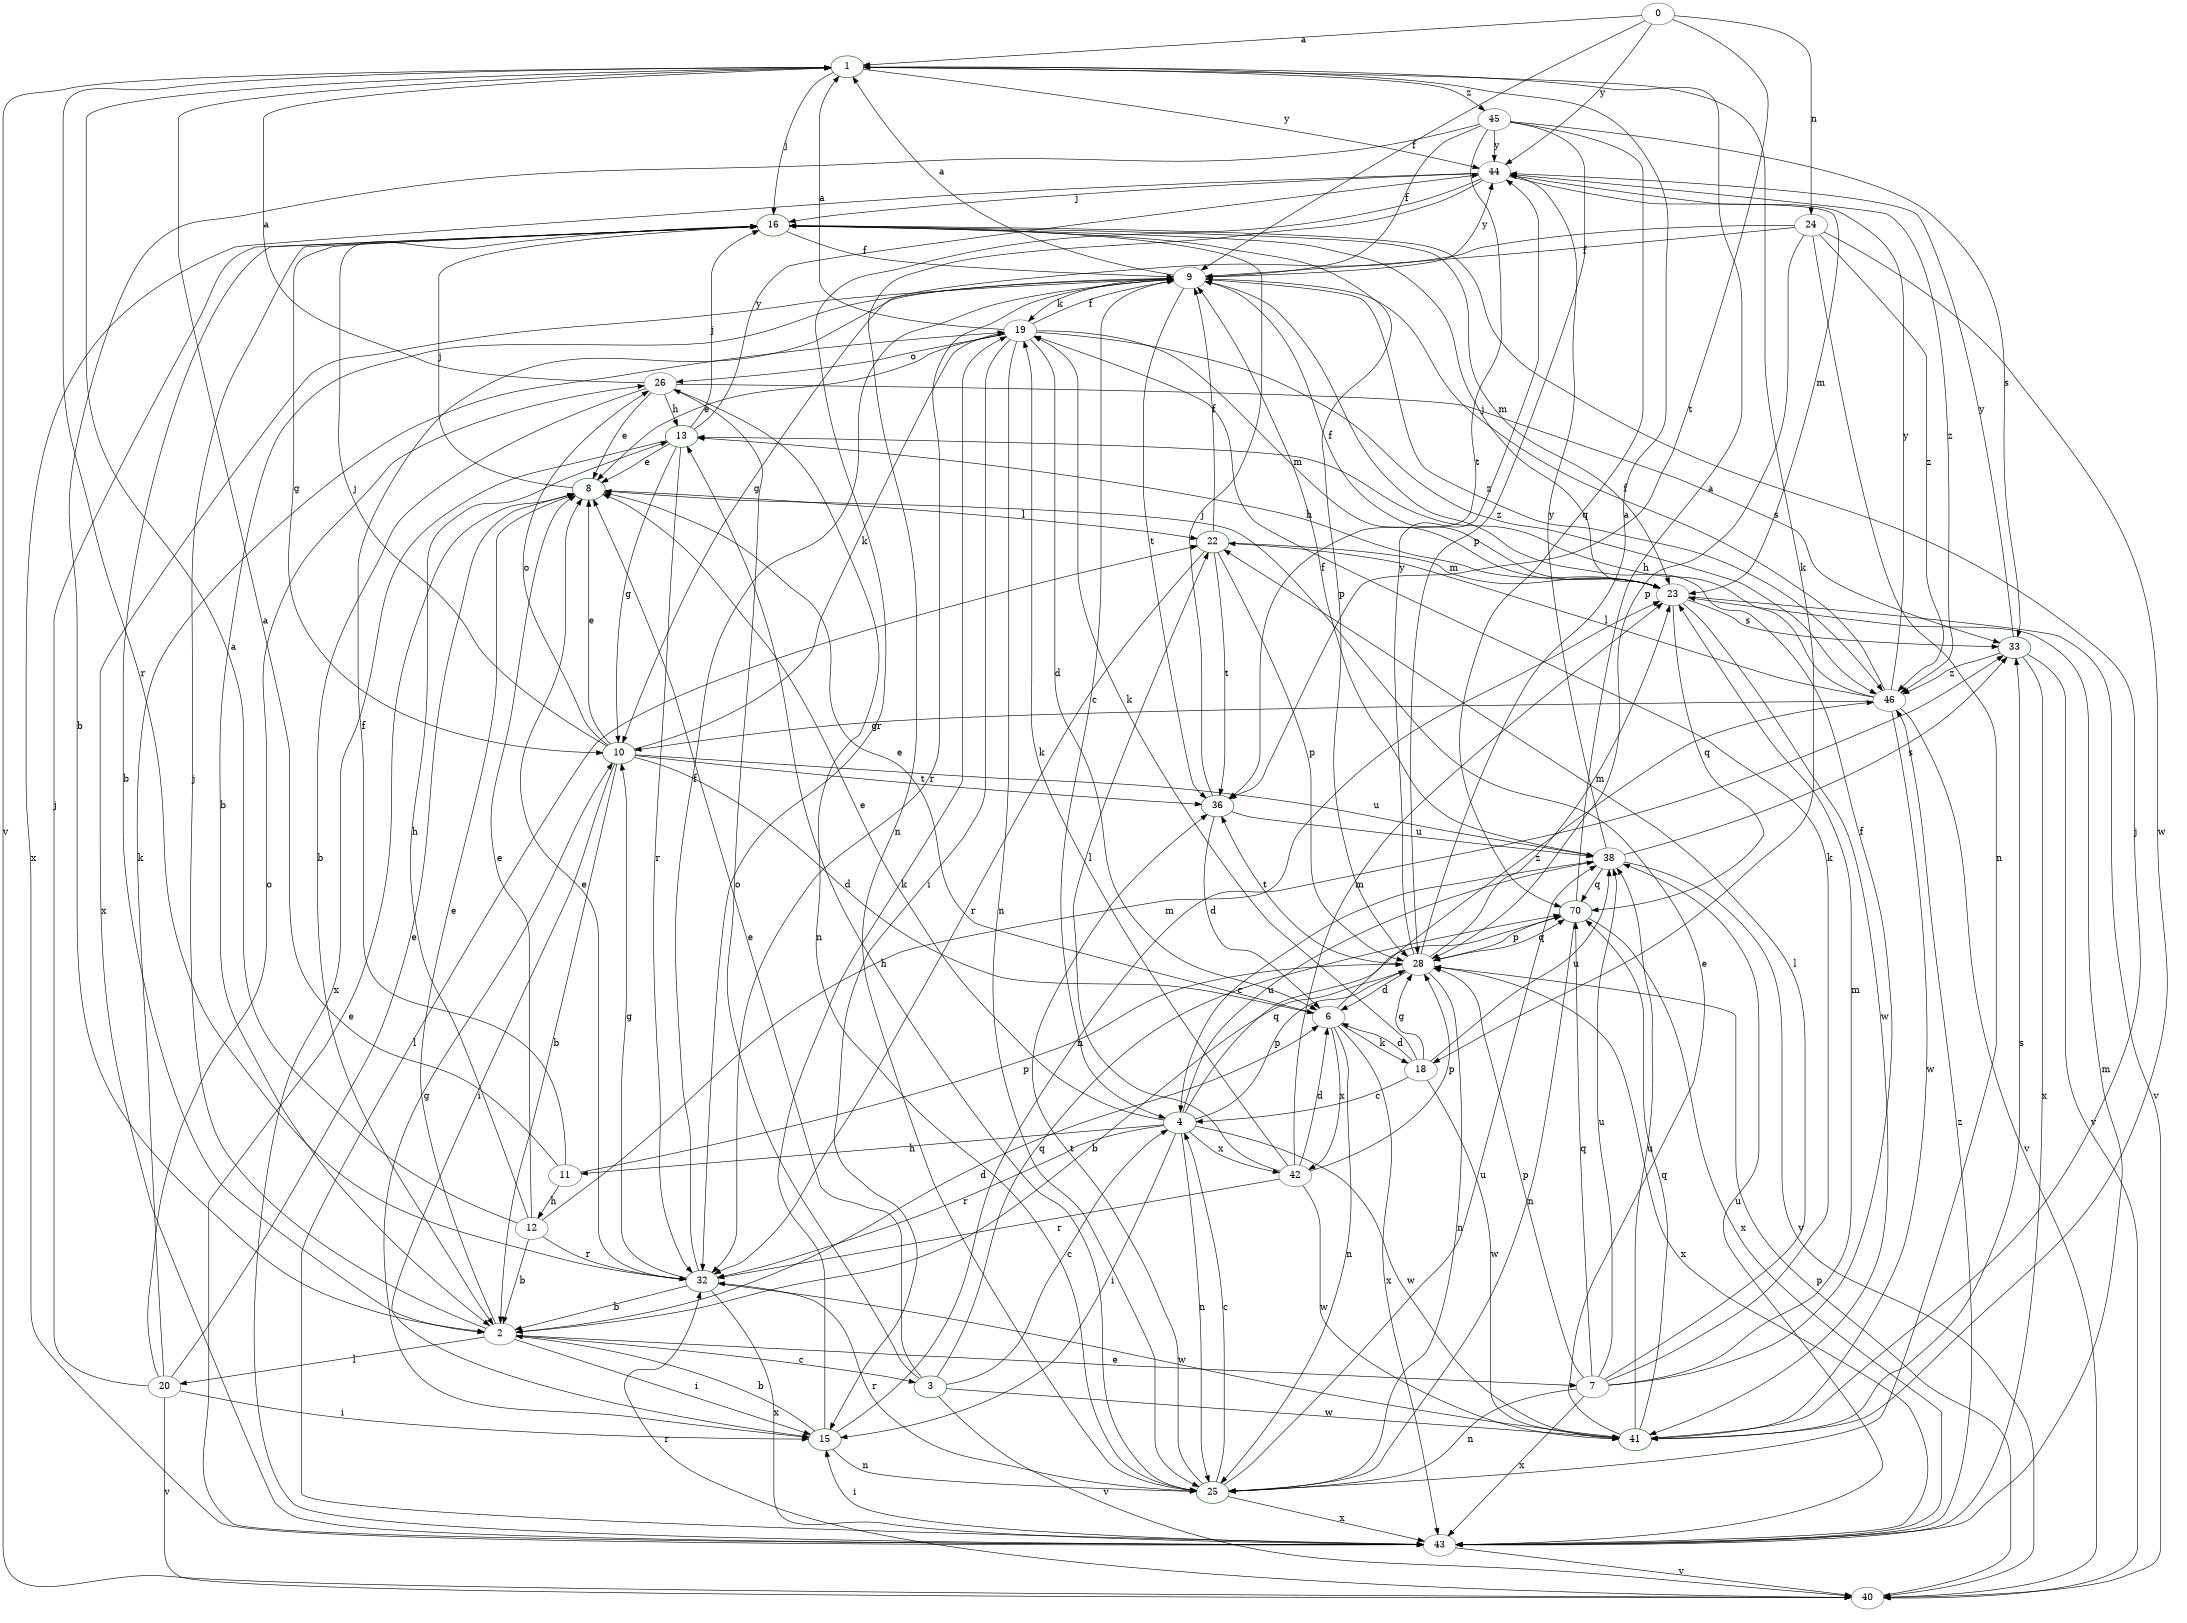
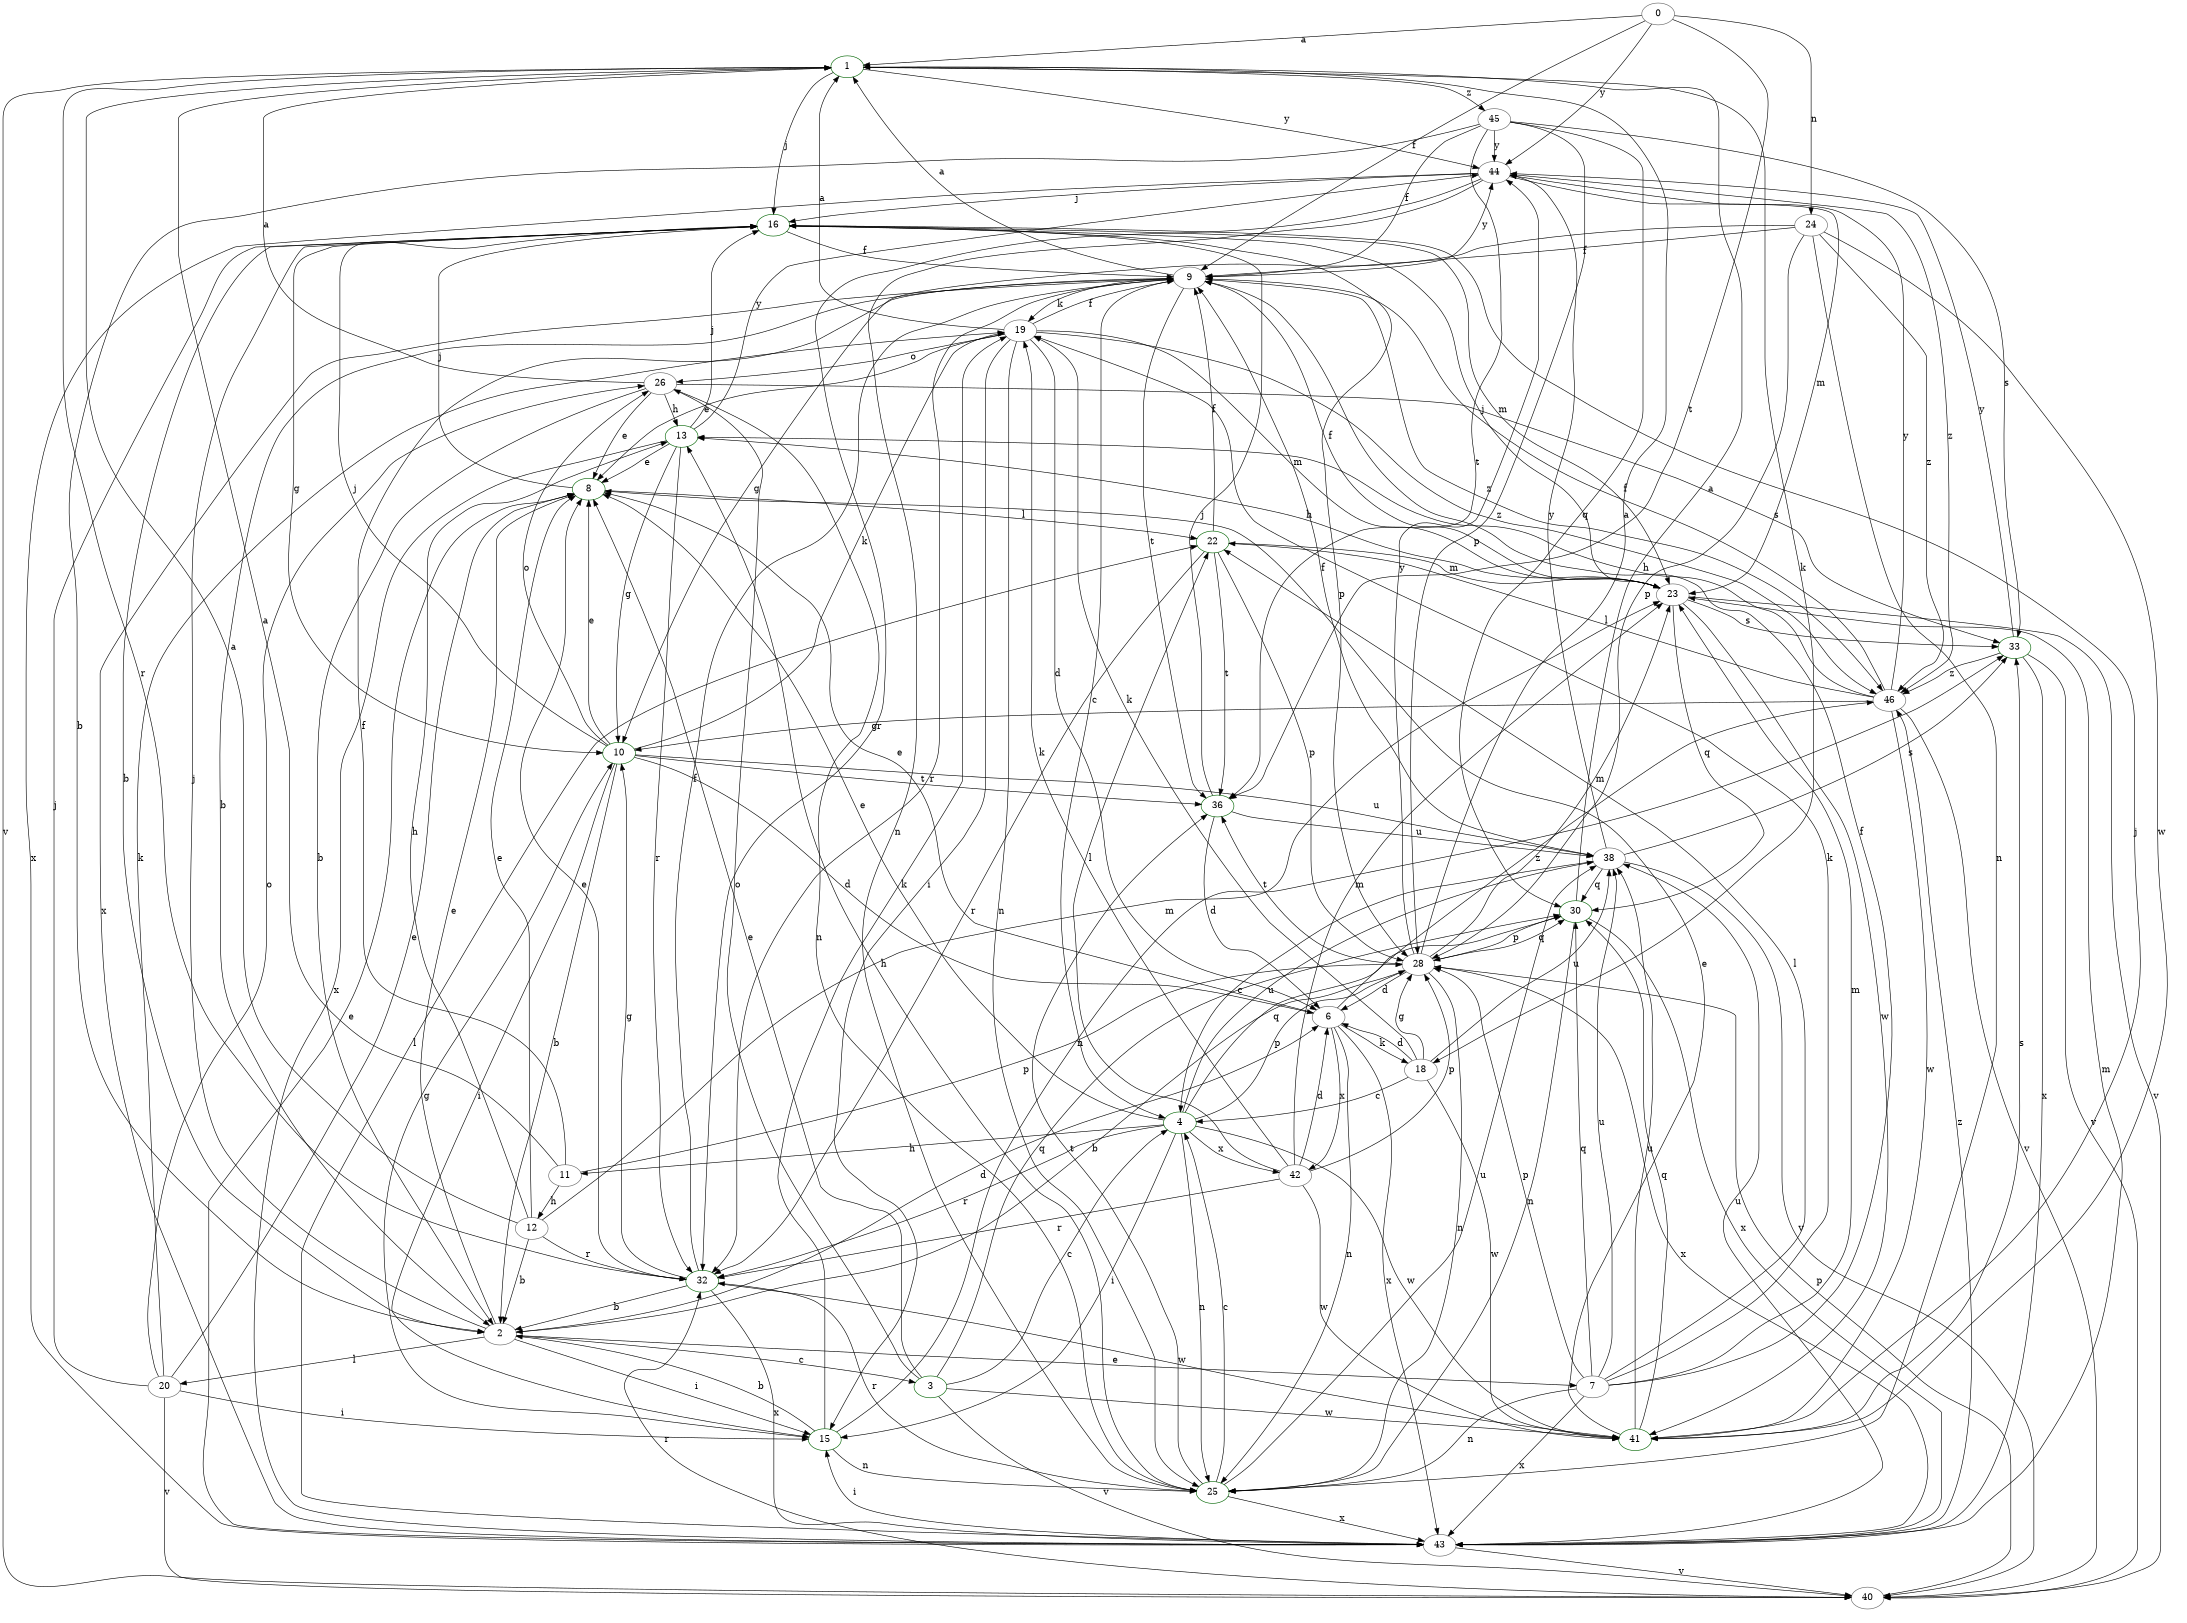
node "70": label "70" -> "30"
